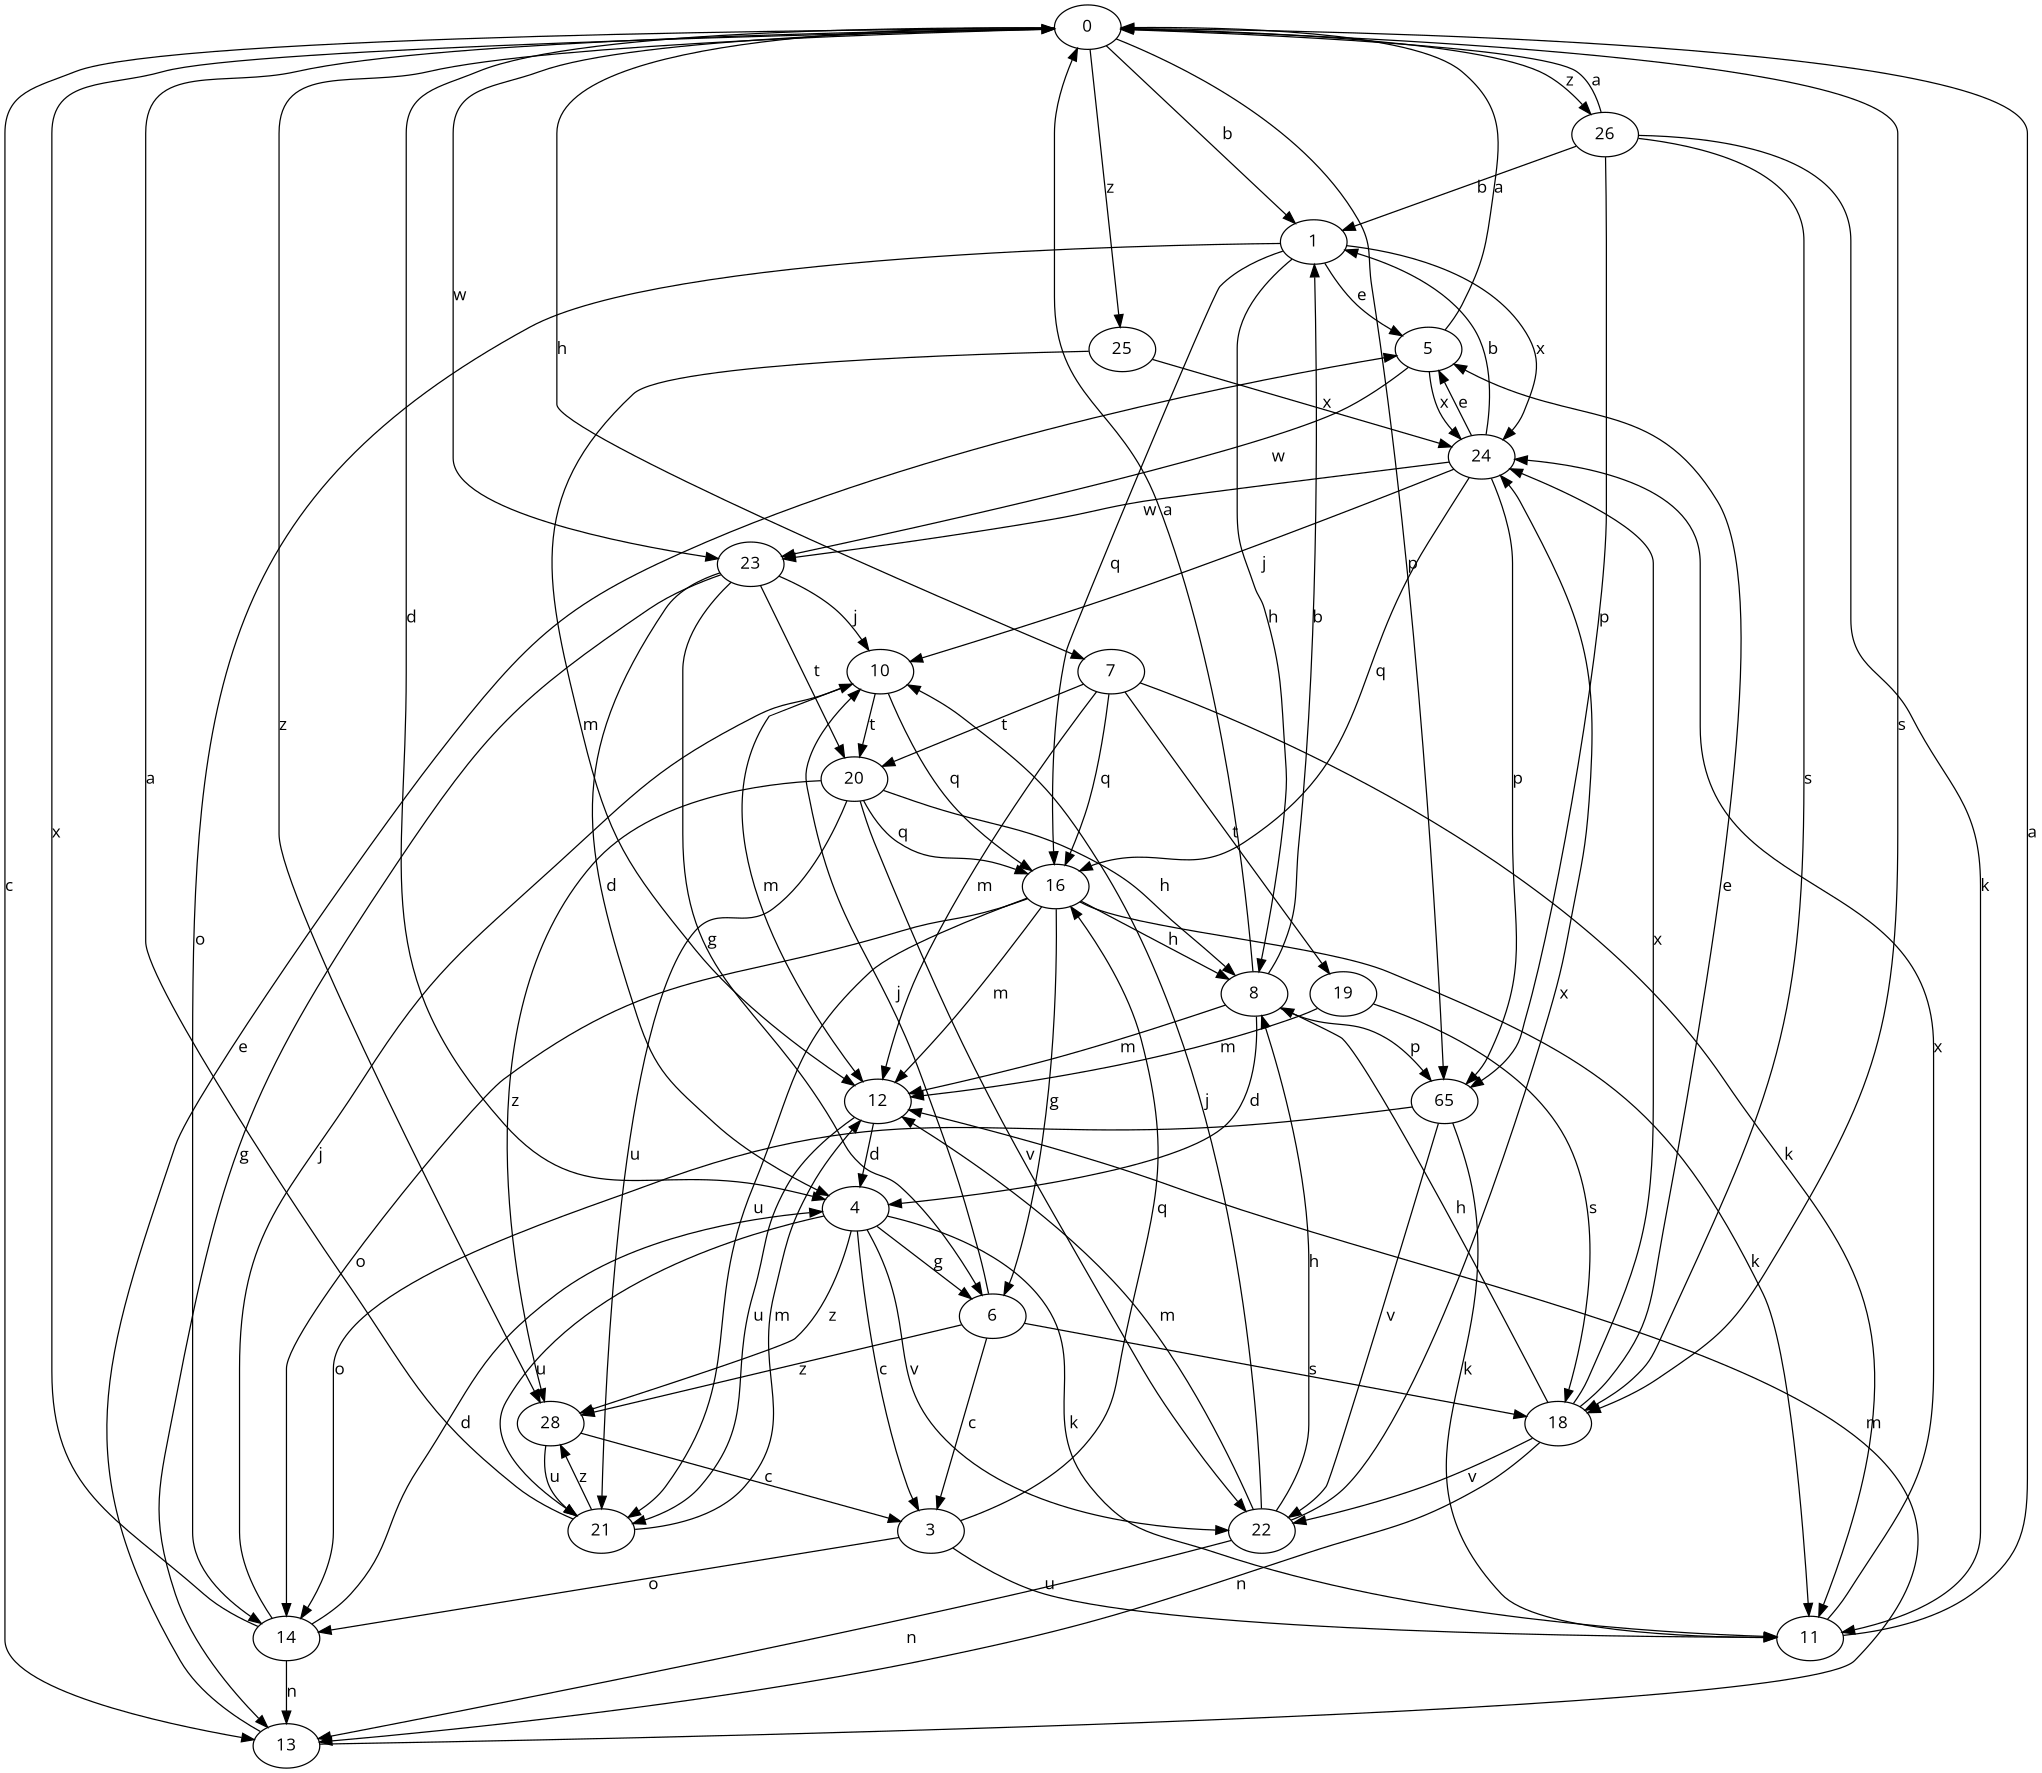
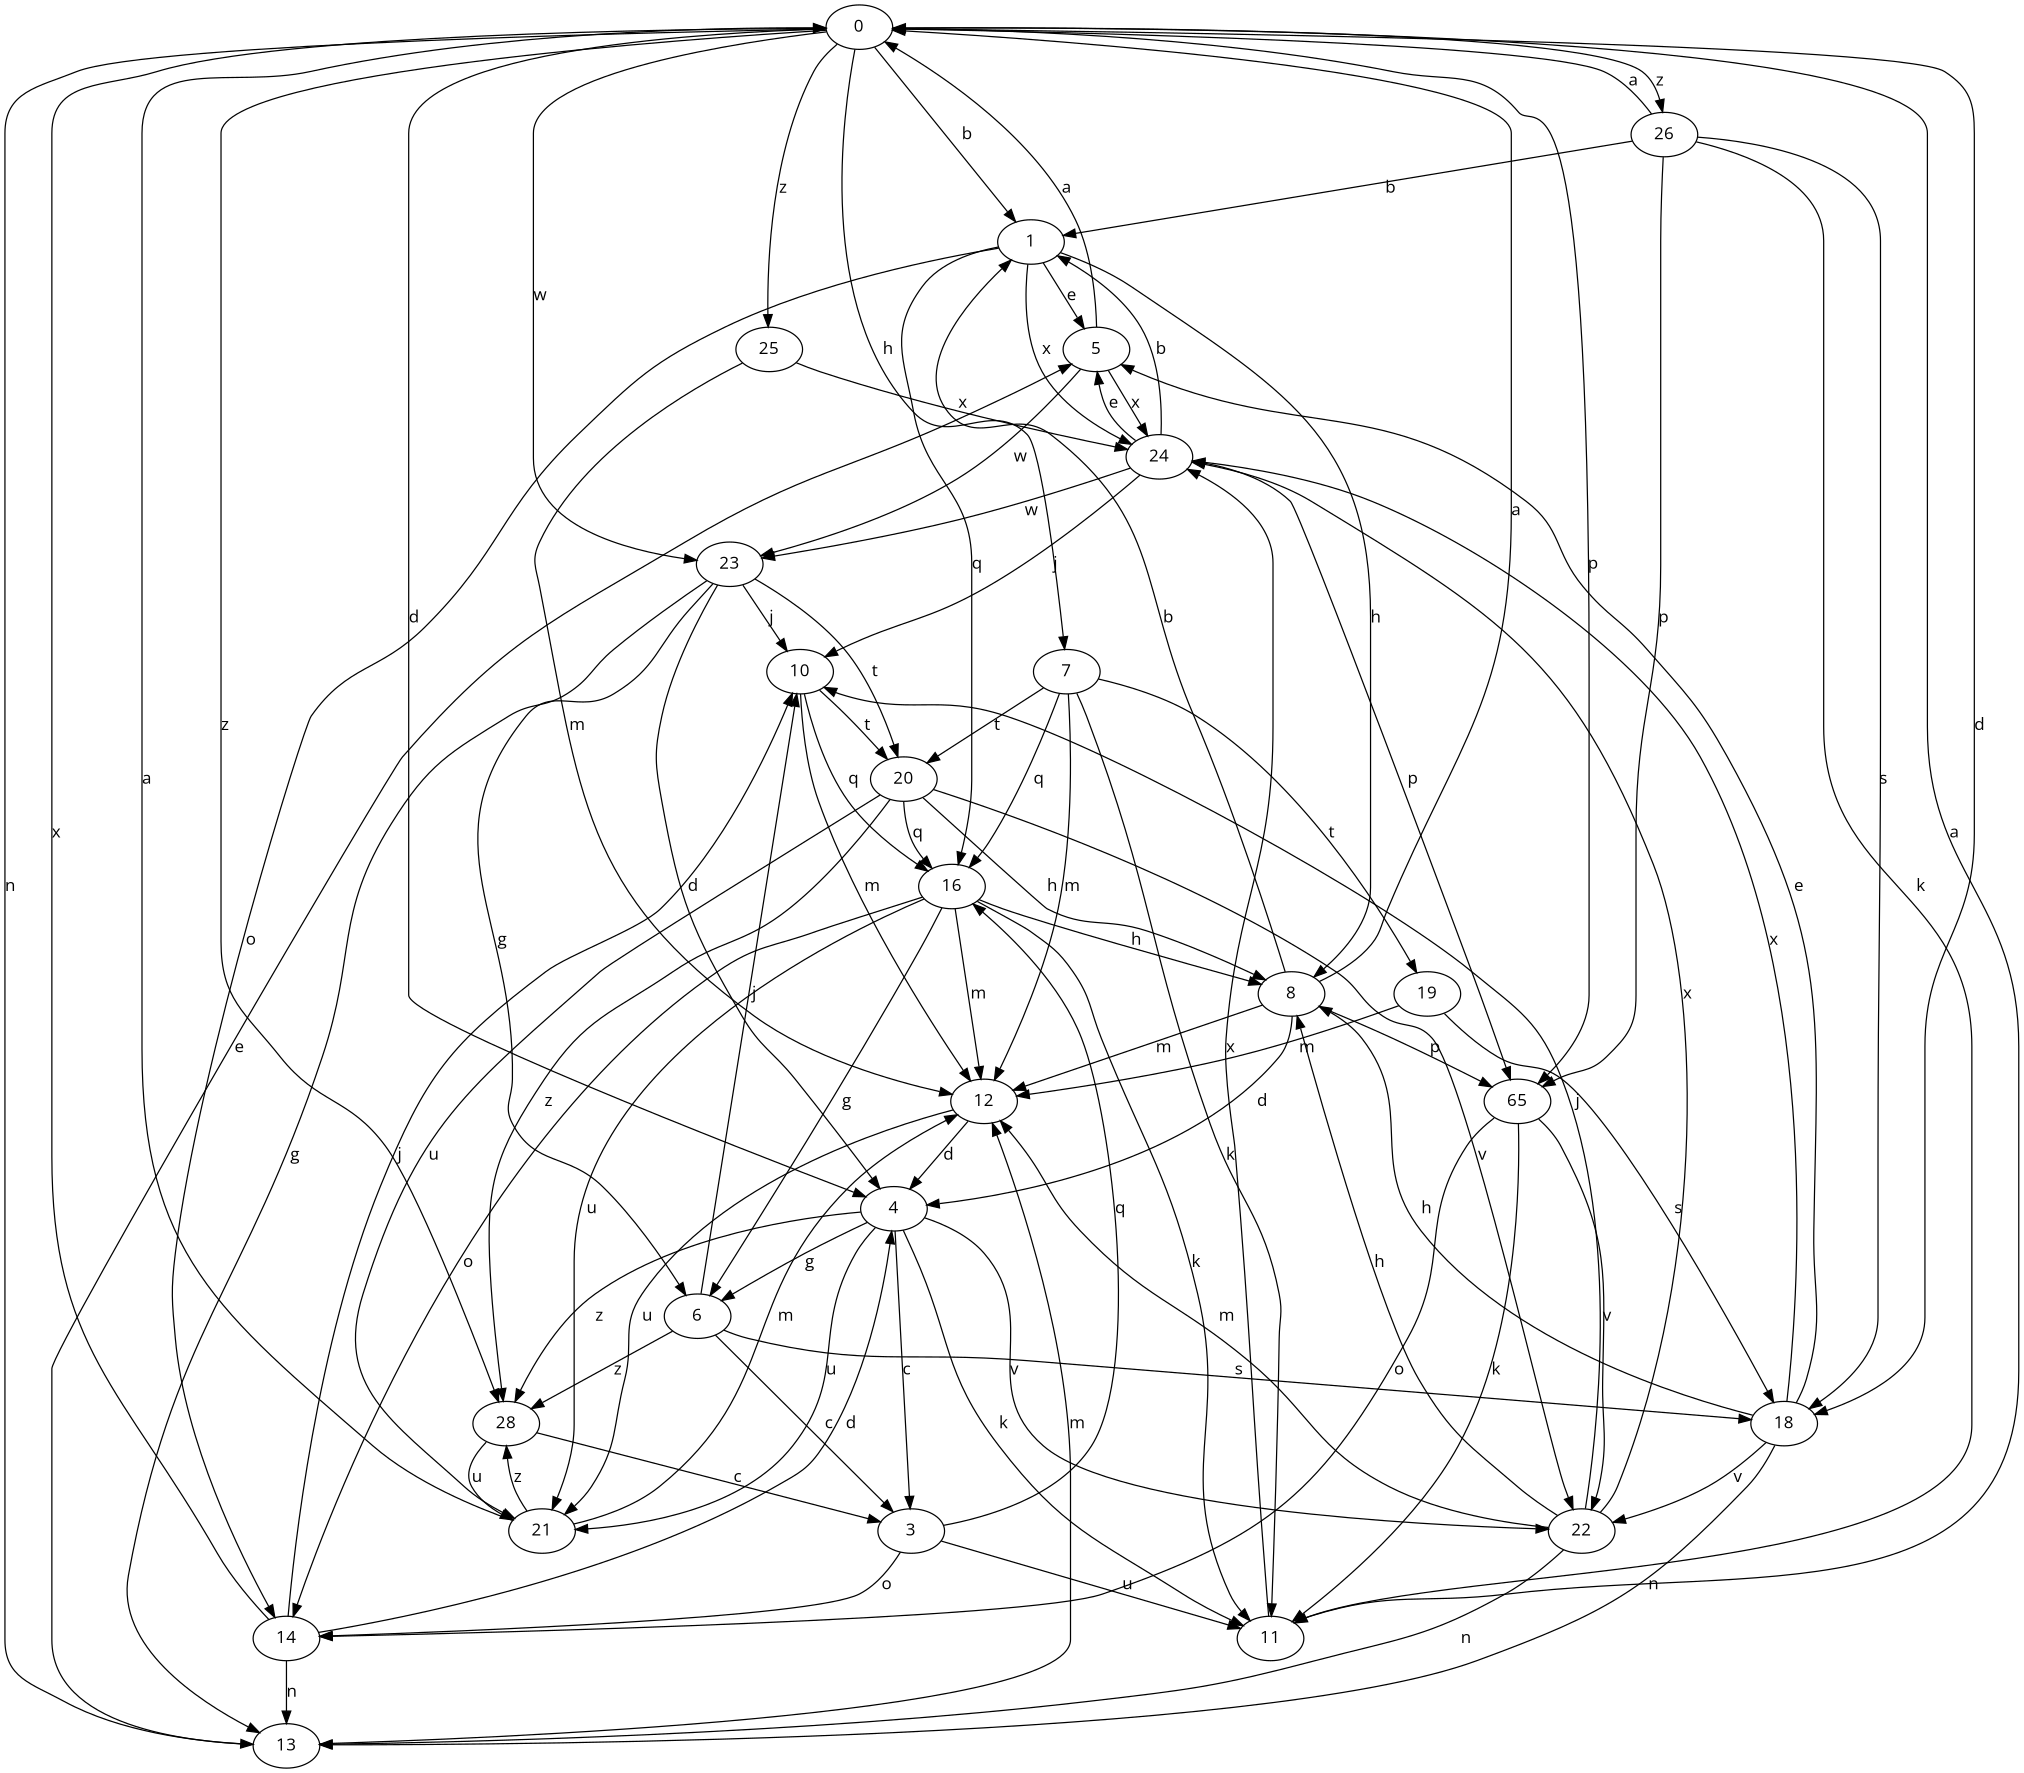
edge "0" -> "18": label "s" -> "d"
edge "24" -> "16": removed, label "q"
edge "0" -> "13": label "c" -> "n"
